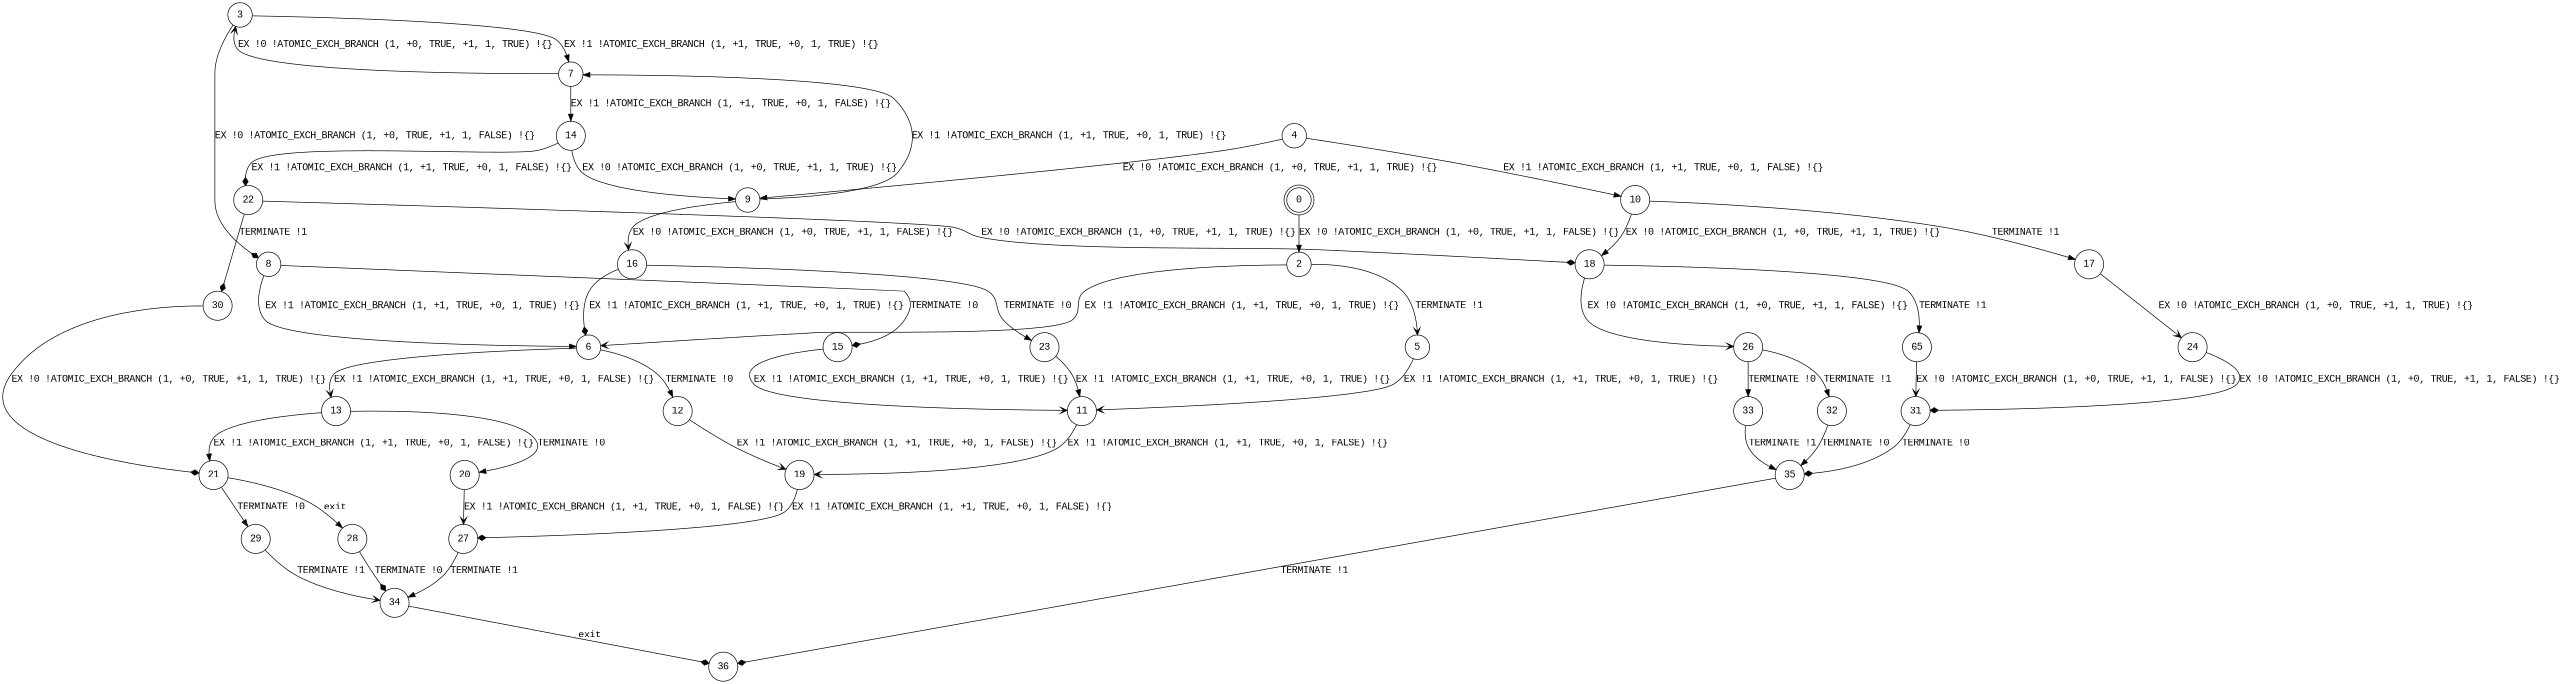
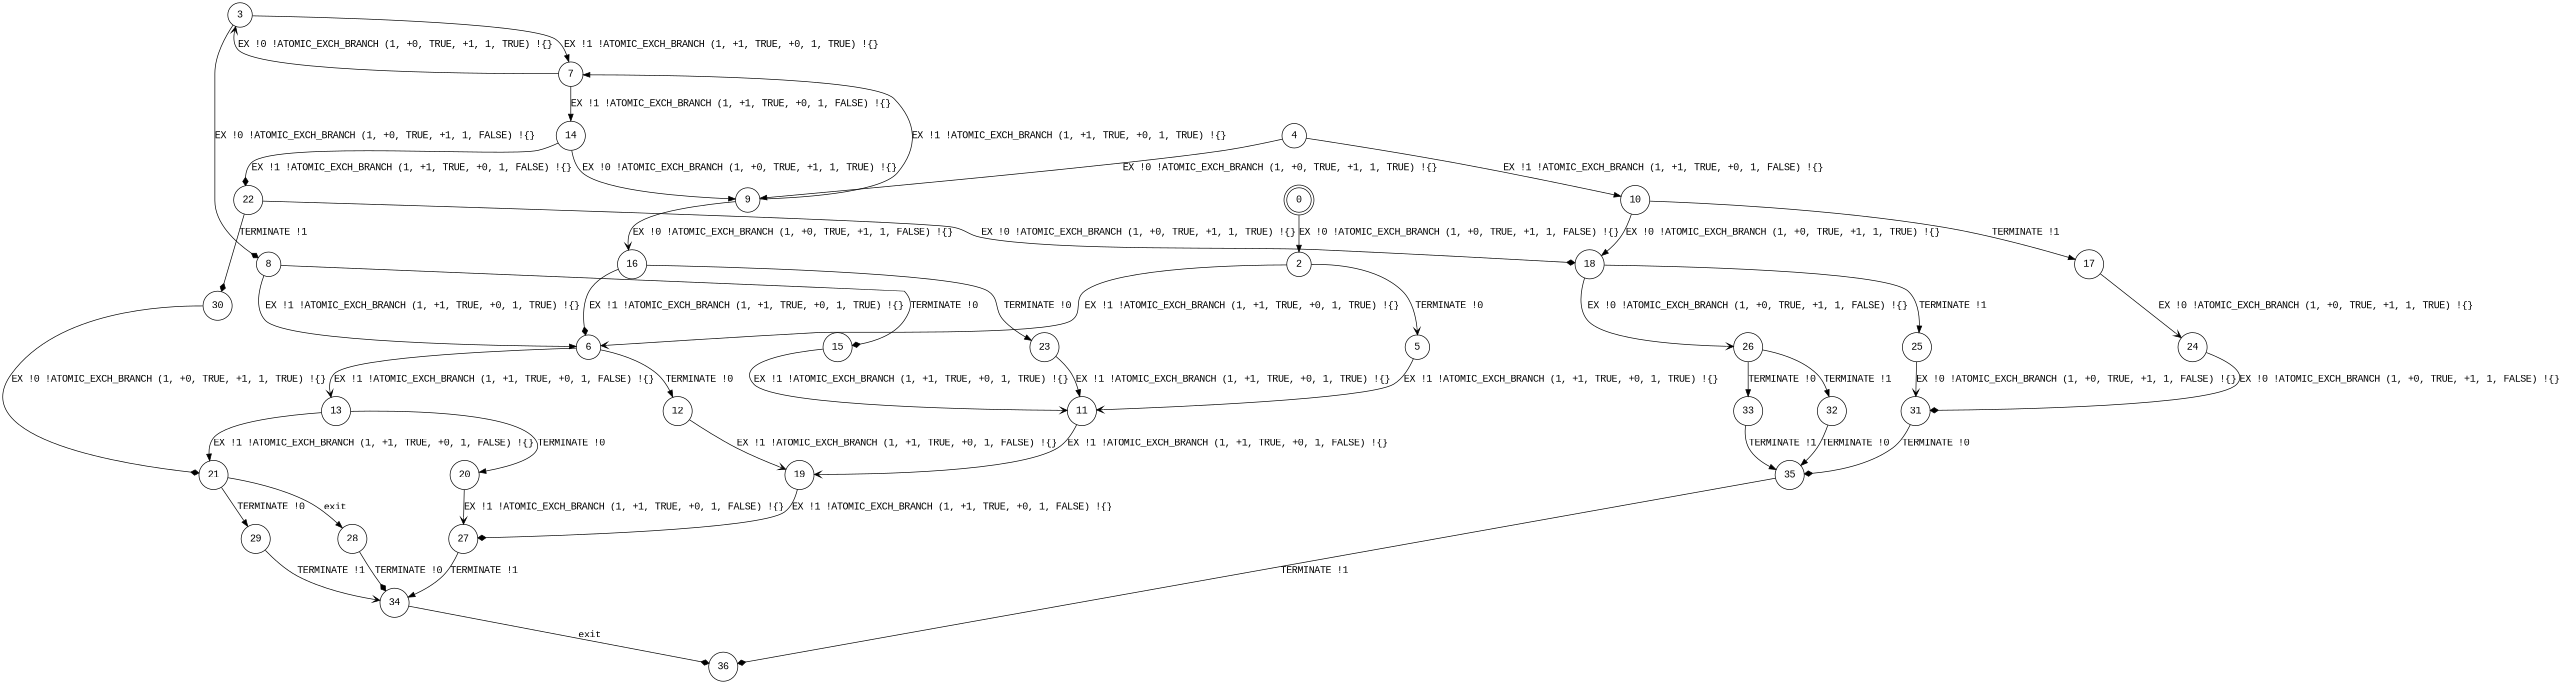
edge "2" -> "5": label "TERMINATE !1" -> "TERMINATE !0"
node "65": label "65" -> "25"
